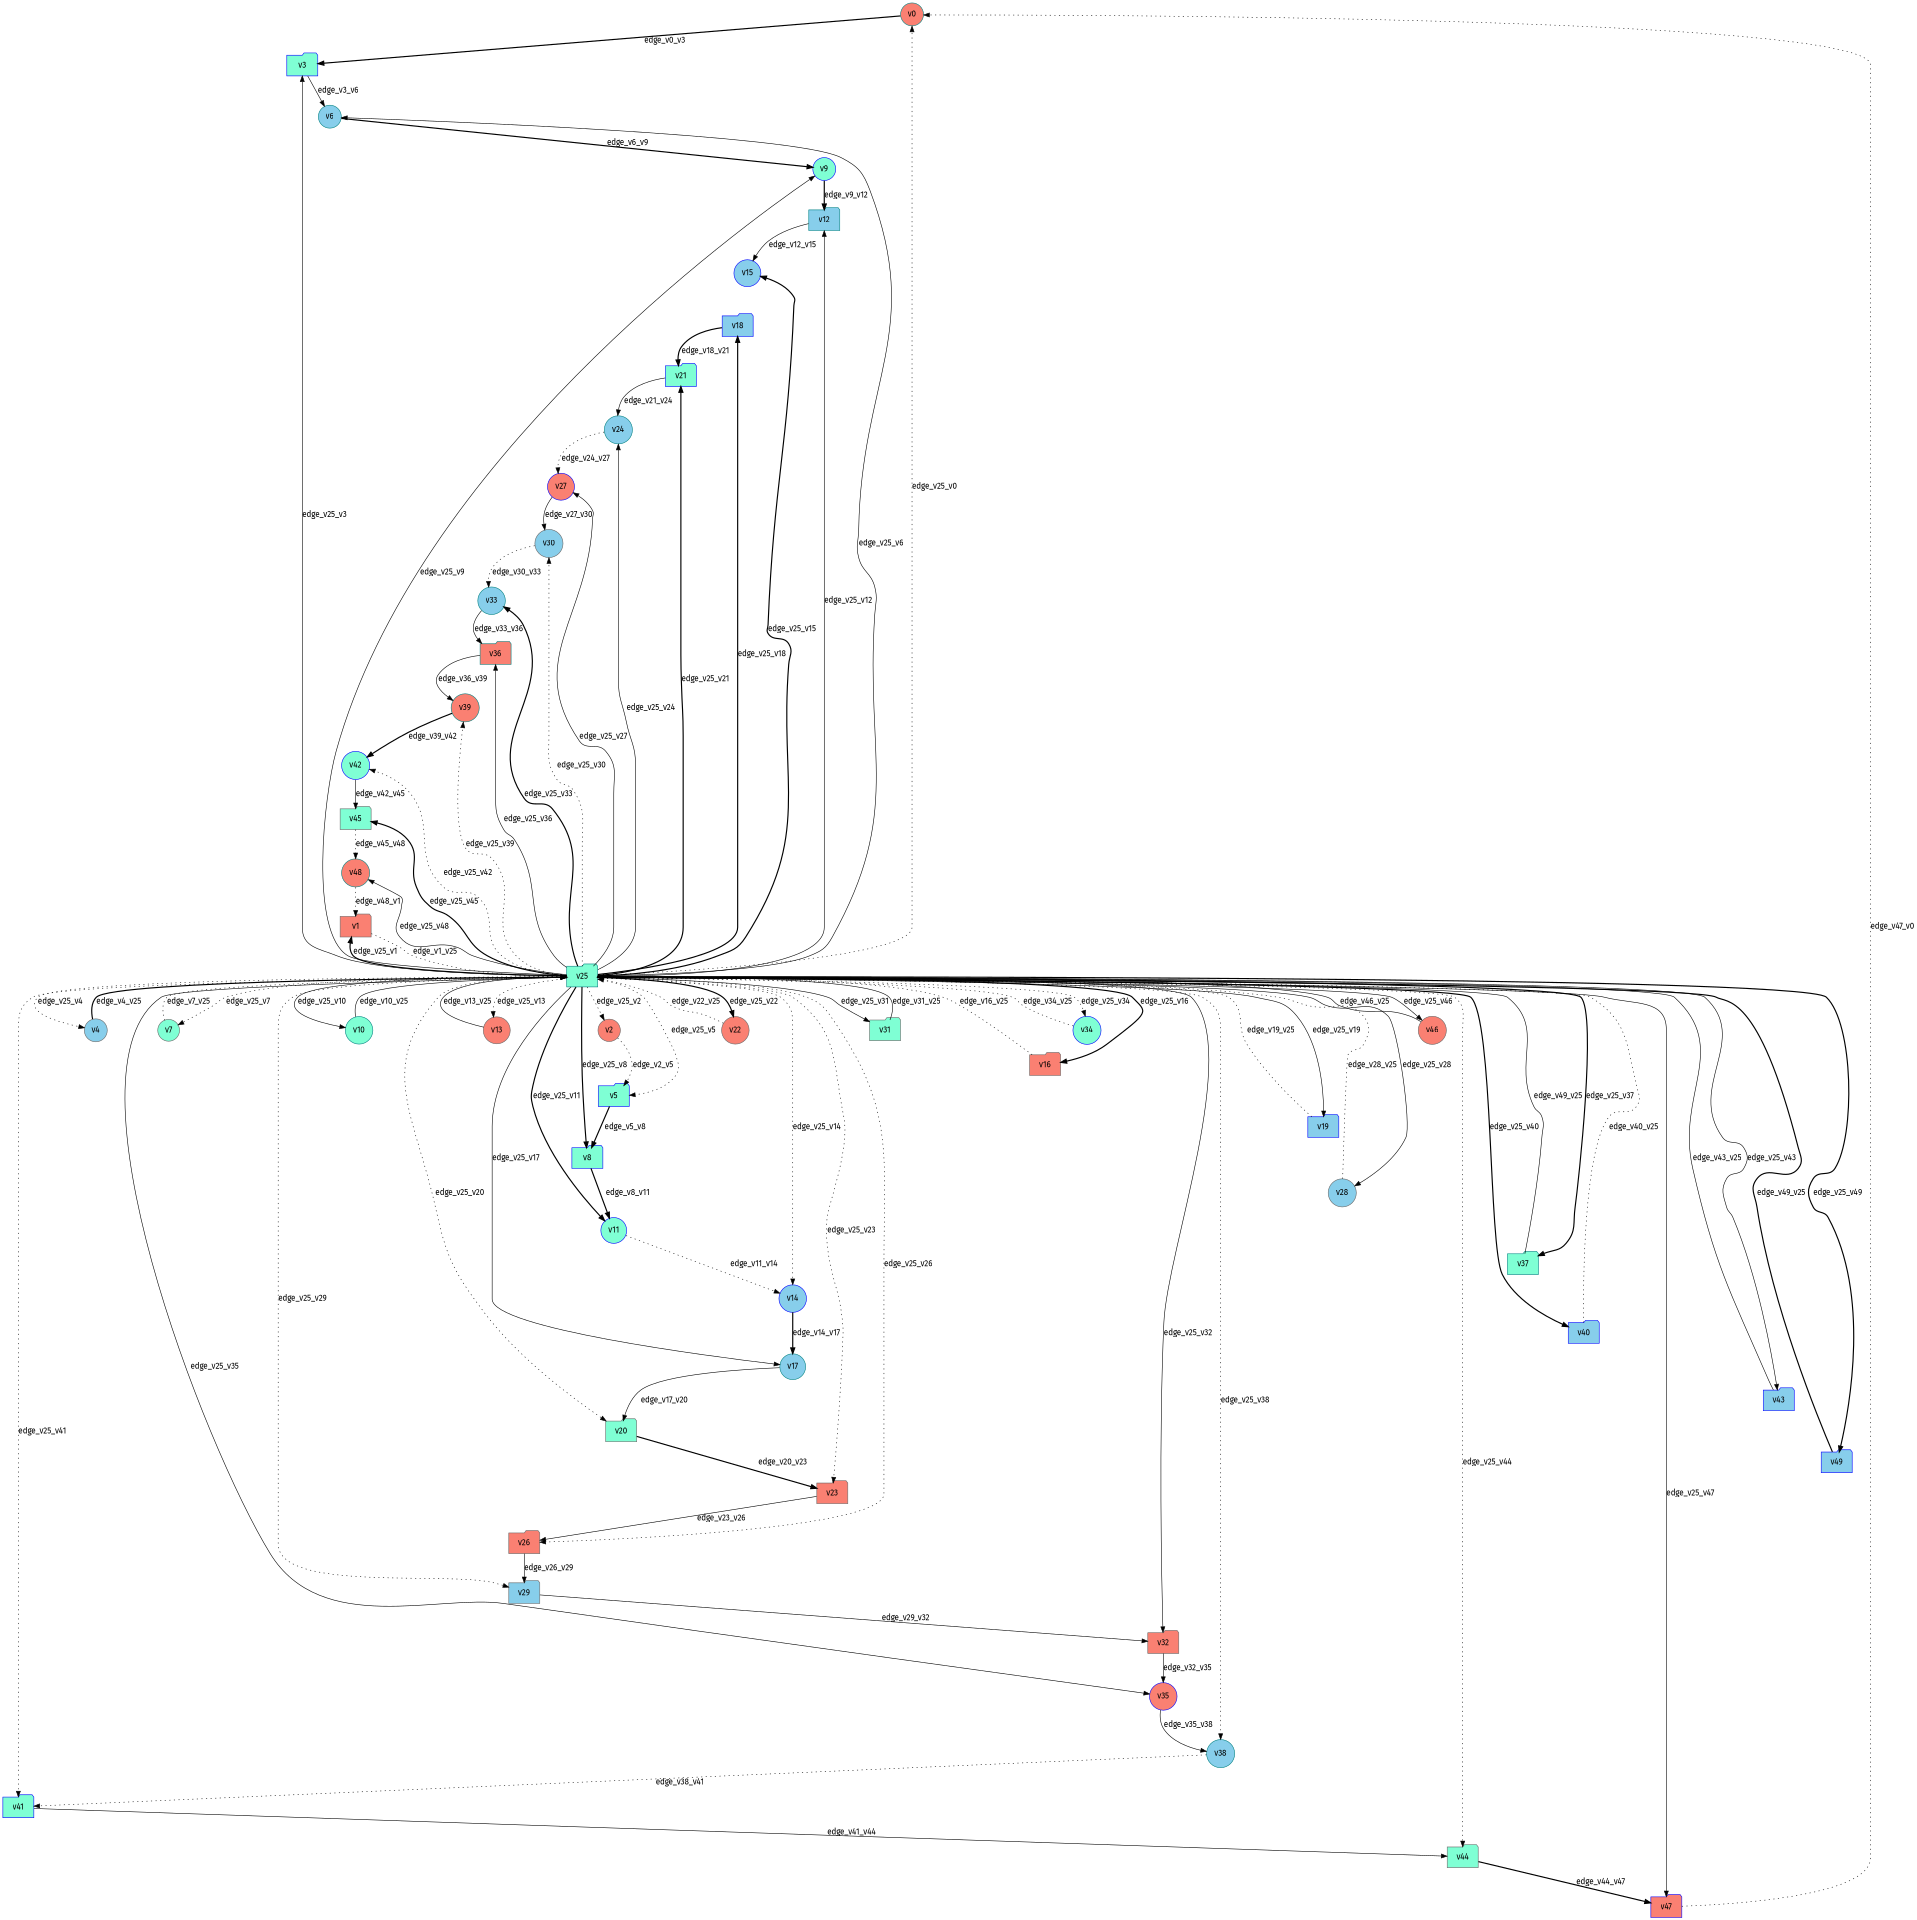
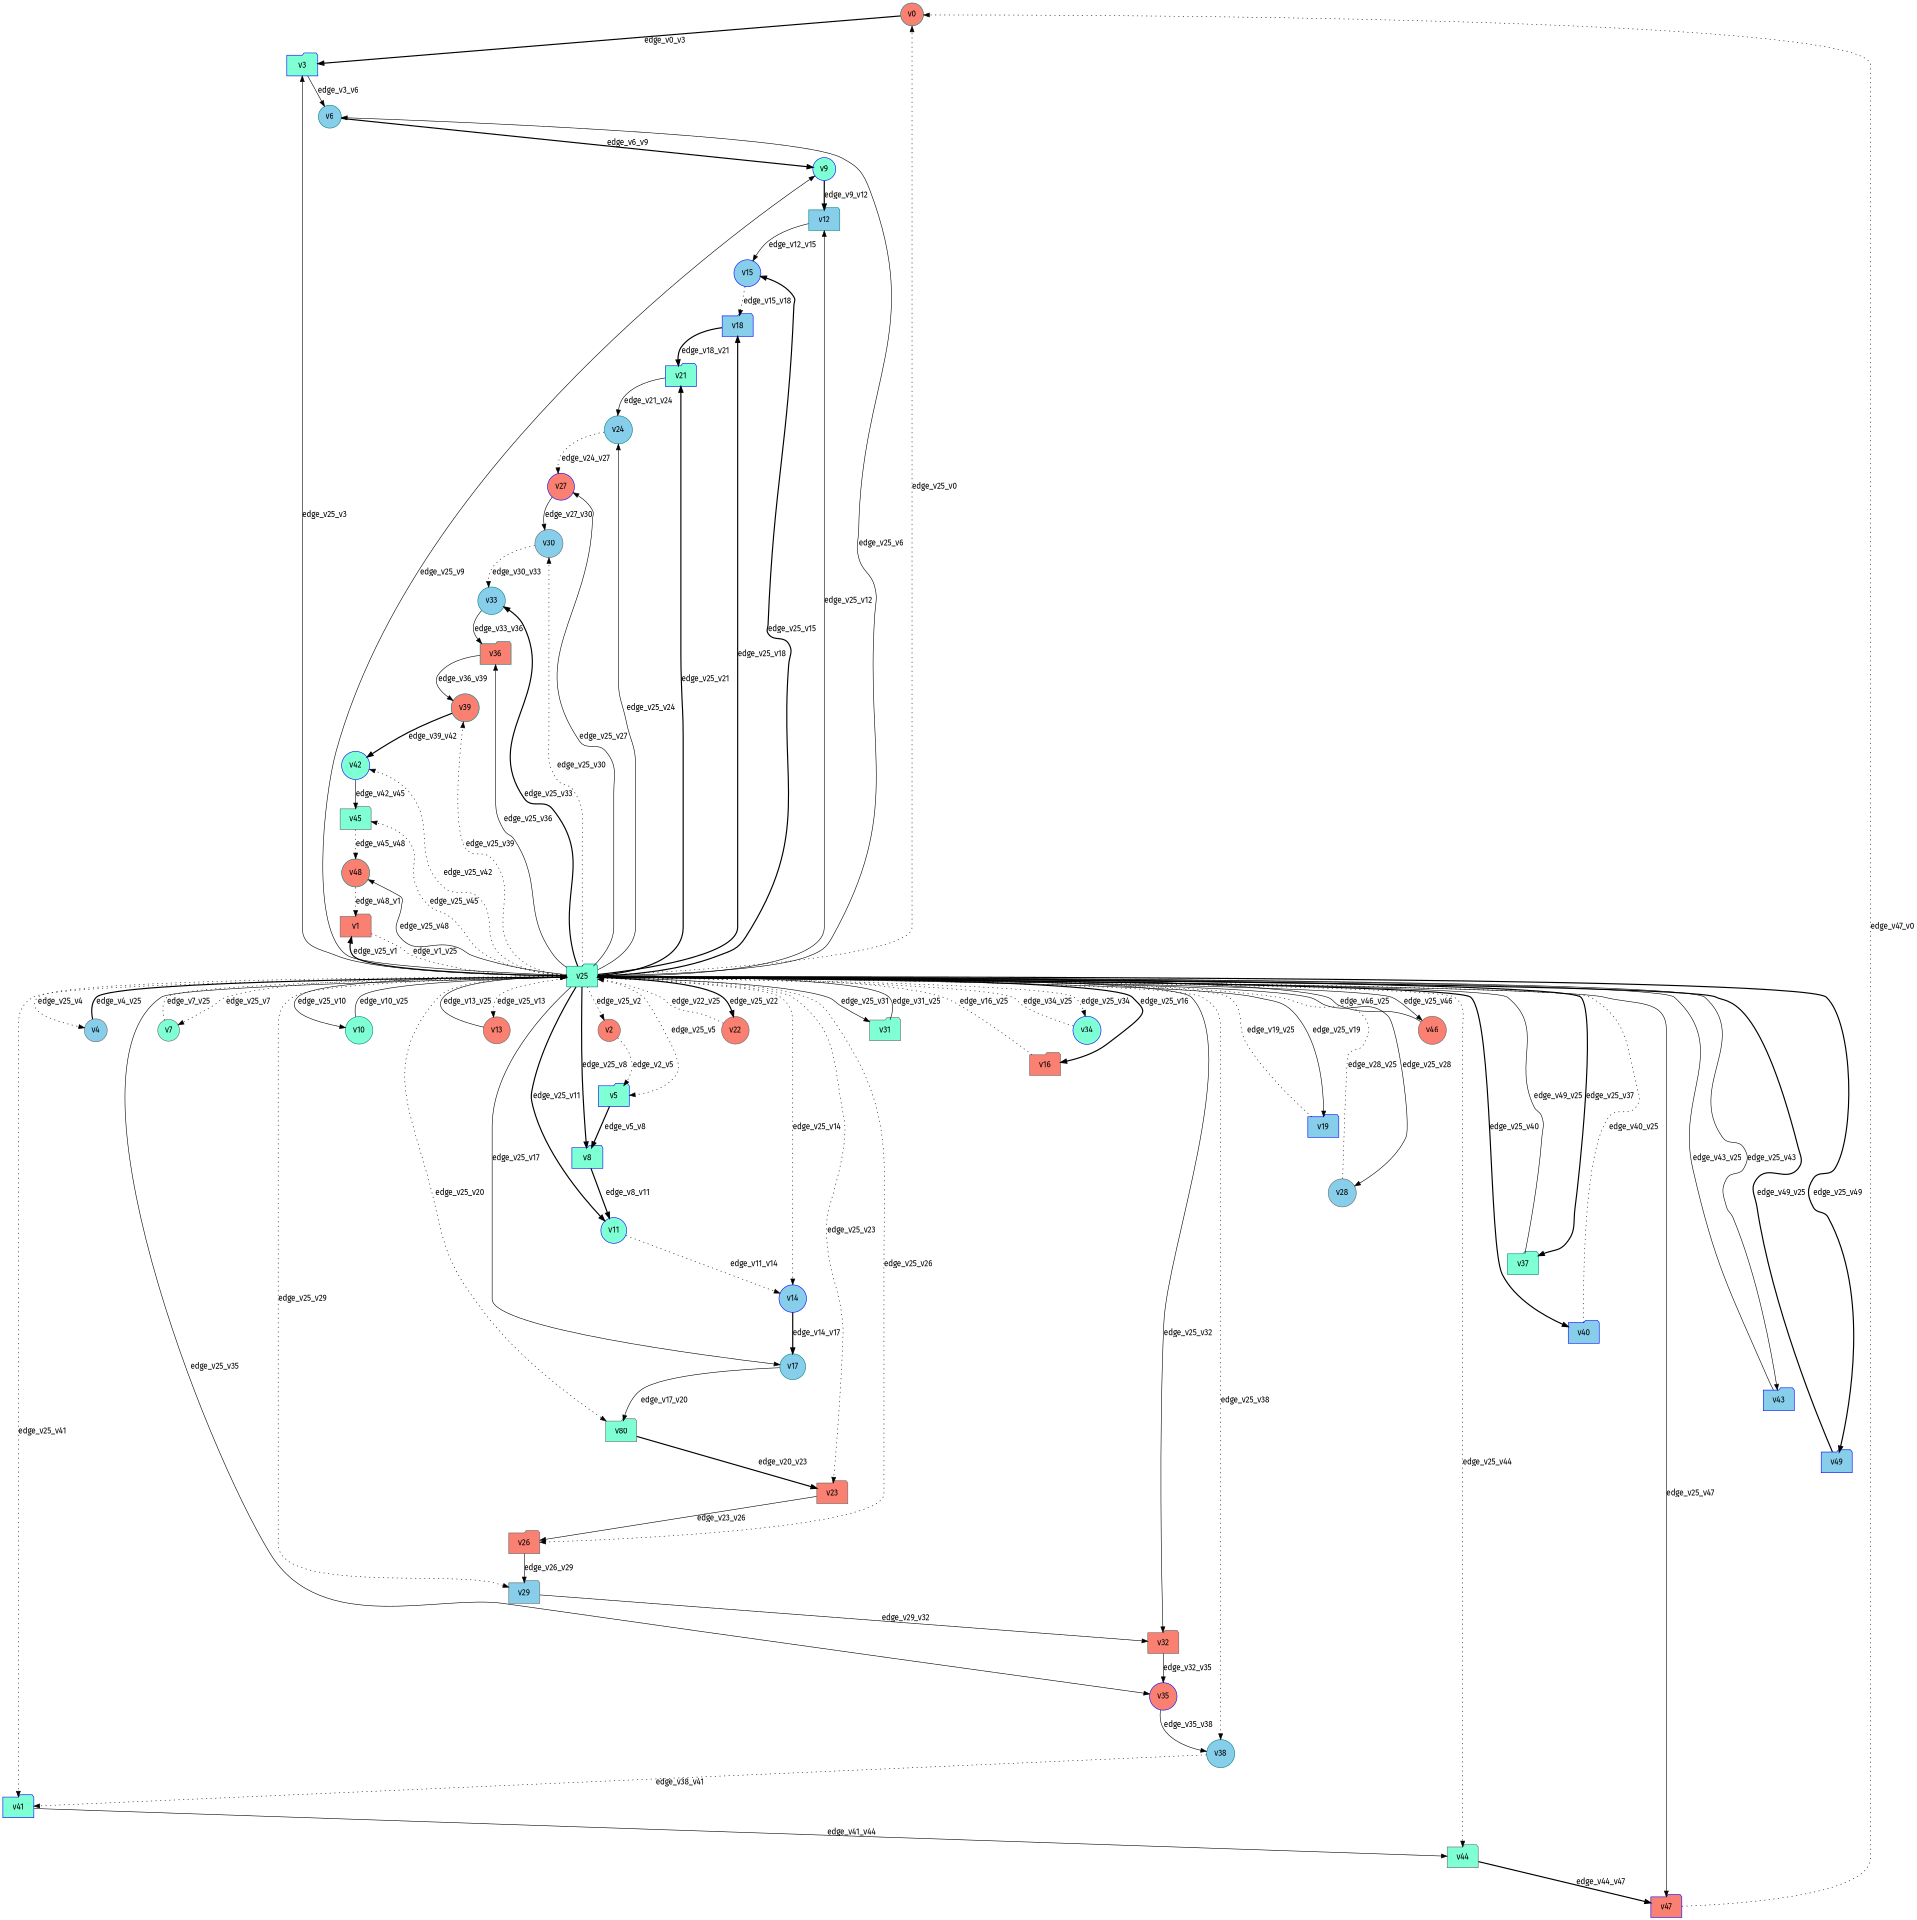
edge "v15" -> "v18": added, label "edge_v15_v18"
edge "v25" -> "v45": style bold -> dotted
node "v20": label "v20" -> "v80"
